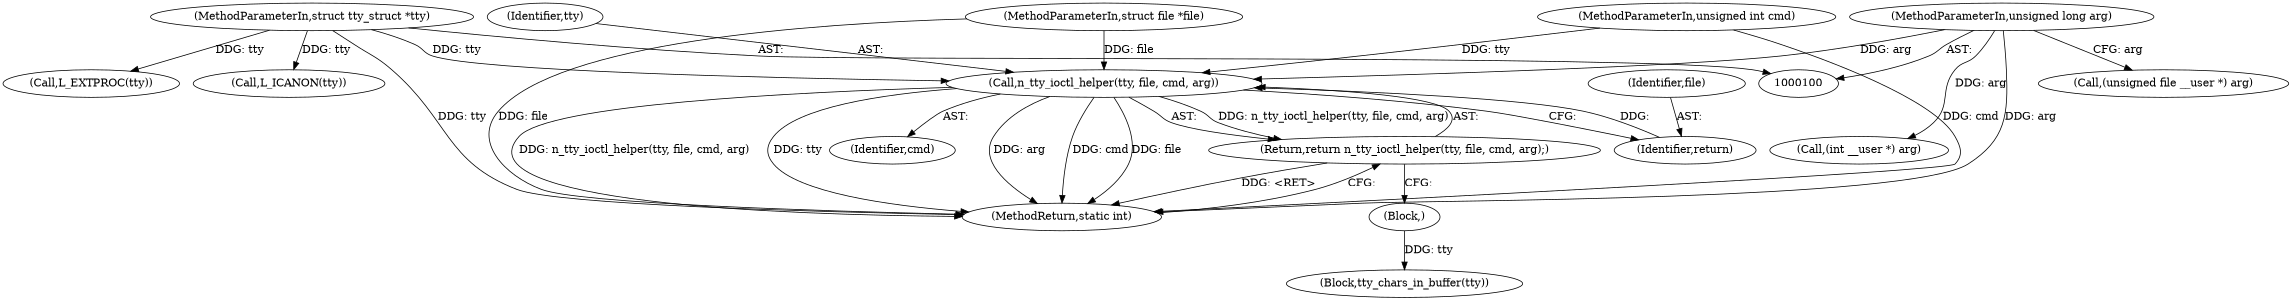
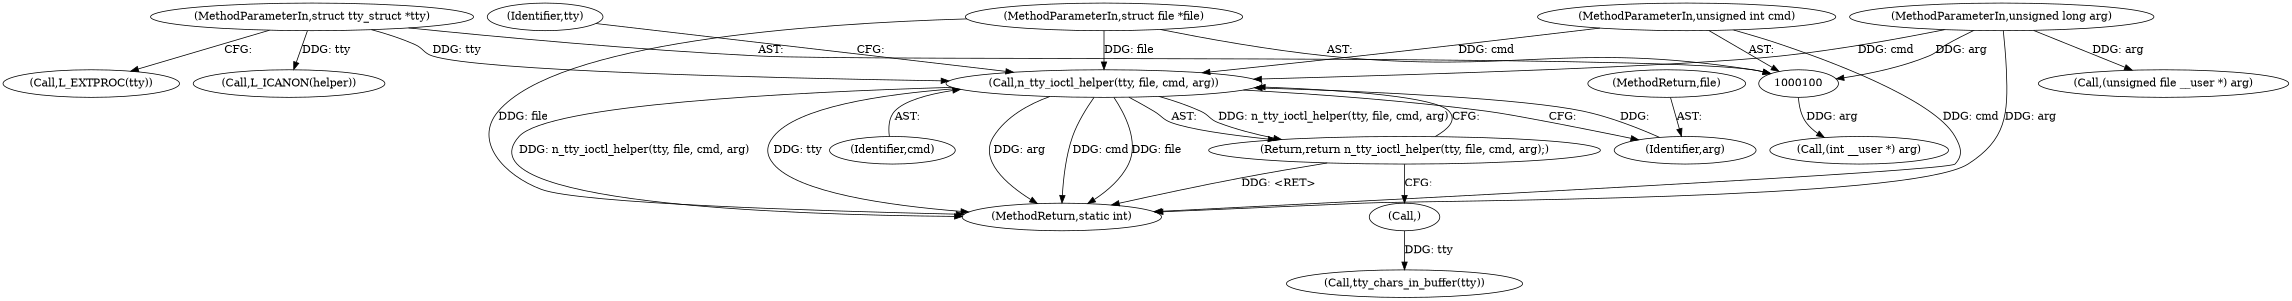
edge "(MethodParameterIn,unsigned int cmd)" -> "1000100": added, label "AST:"
edge "(MethodParameterIn,struct tty_struct *tty)" -> "(Call,L_EXTPROC(tty))": label "DDG: tty" -> "CFG: "
edge "(Identifier,tty)" -> "(Call,n_tty_ioctl_helper(tty, file, cmd, arg))": label "AST: " -> "CFG: "
edge "(MethodParameterIn,unsigned int cmd)" -> "(Call,n_tty_ioctl_helper(tty, file, cmd, arg))": label "DDG: tty" -> "DDG: cmd"
edge "(MethodParameterIn,unsigned long arg)" -> "(Call,n_tty_ioctl_helper(tty, file, cmd, arg))": label "DDG: arg" -> "DDG: cmd"
edge "(MethodParameterIn,unsigned long arg)" -> "1000100": label "AST: " -> "DDG: arg"
edge "(MethodParameterIn,unsigned long arg)" -> "(Call,(unsigned file __user *) arg)": label "CFG: arg" -> "DDG: arg"
edge "(MethodParameterIn,struct file *file)" -> "1000100": added, label "AST:"
edge "(MethodParameterIn,unsigned long arg)" -> "(Call,(int __user *) arg)": now "1000100" -> "(Call,(int __user *) arg)"
node "(Call,L_ICANON(tty))": label "(Call,L_ICANON(tty))" -> "(Call,L_ICANON(helper))"
node "(Identifier,file)": label "(Identifier,file)" -> "(MethodReturn,file)"
edge "(Call,n_tty_ioctl_helper(tty, file, cmd, arg))" -> "(Identifier,cmd)": reversed
edge "(Return,return n_tty_ioctl_helper(tty, file, cmd, arg);)" -> "(Call,n_tty_ioctl_helper(tty, file, cmd, arg))": label "AST: " -> "CFG: "
node "(Identifier,return)": label "(Identifier,return)" -> "(Identifier,arg)"
edge "(MethodParameterIn,struct tty_struct *tty)" -> "(MethodReturn,static int)": removed, label "DDG: tty"
edge "(MethodReturn,static int)" -> "(Return,return n_tty_ioctl_helper(tty, file, cmd, arg);)": removed, label "CFG:"
node "(Block,)": label "(Block,)" -> "(Call,)"
node "(Block,tty_chars_in_buffer(tty))": label "(Block,tty_chars_in_buffer(tty))" -> "(Call,tty_chars_in_buffer(tty))"
